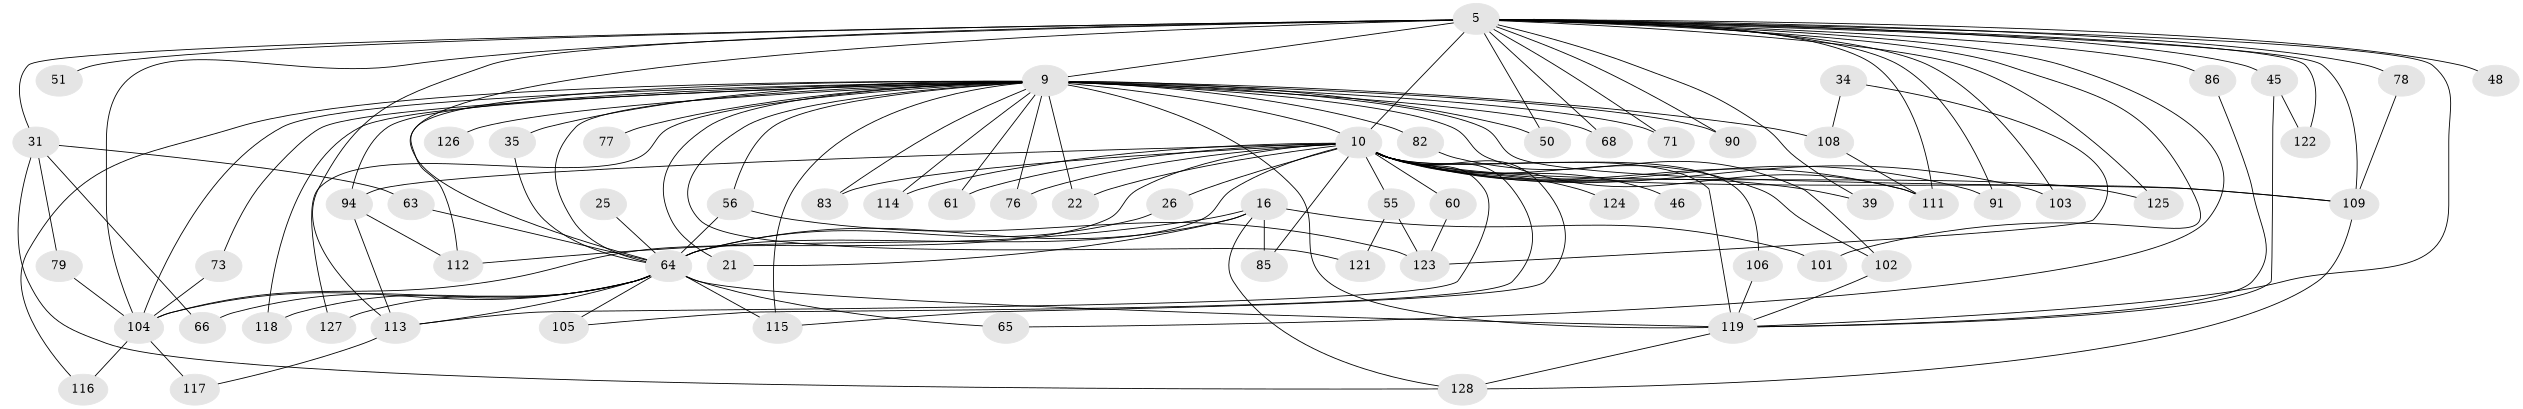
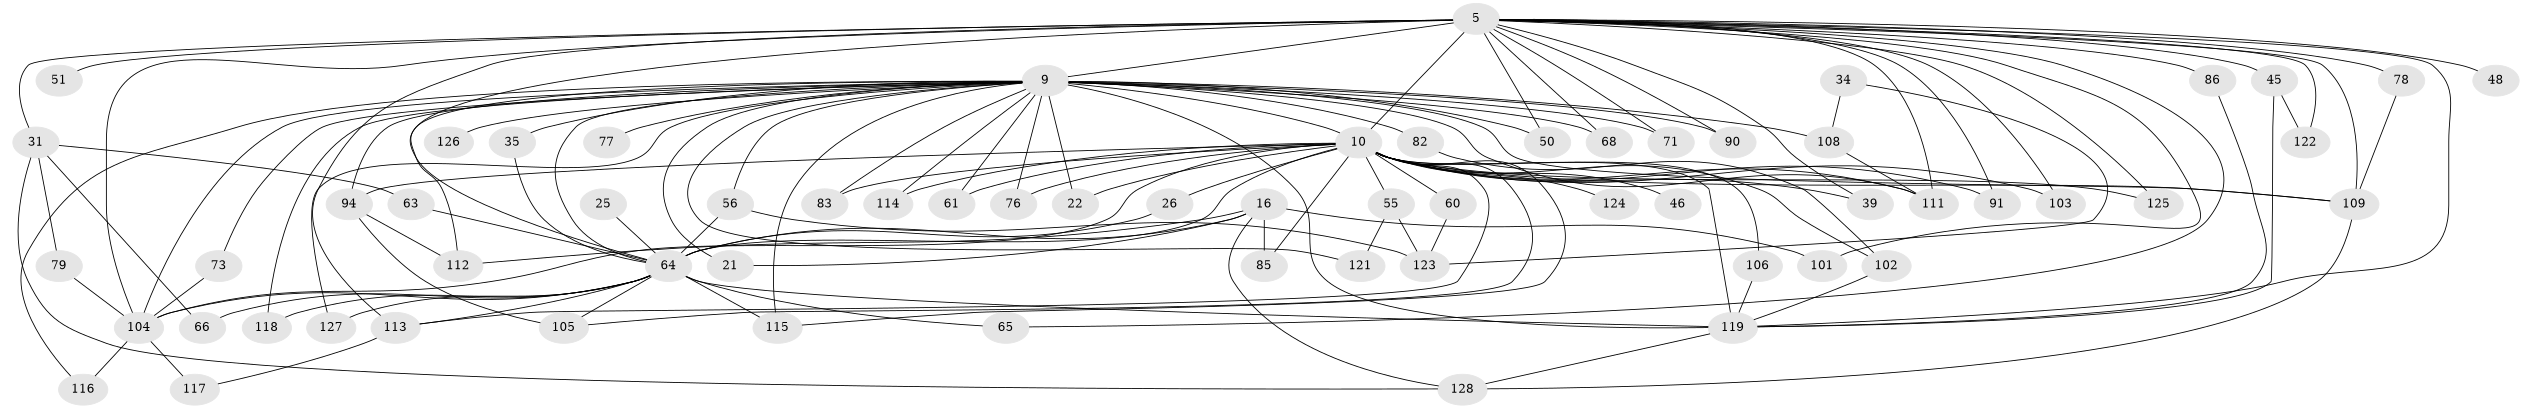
edge "94" -- "113": now "94" -- "105"
